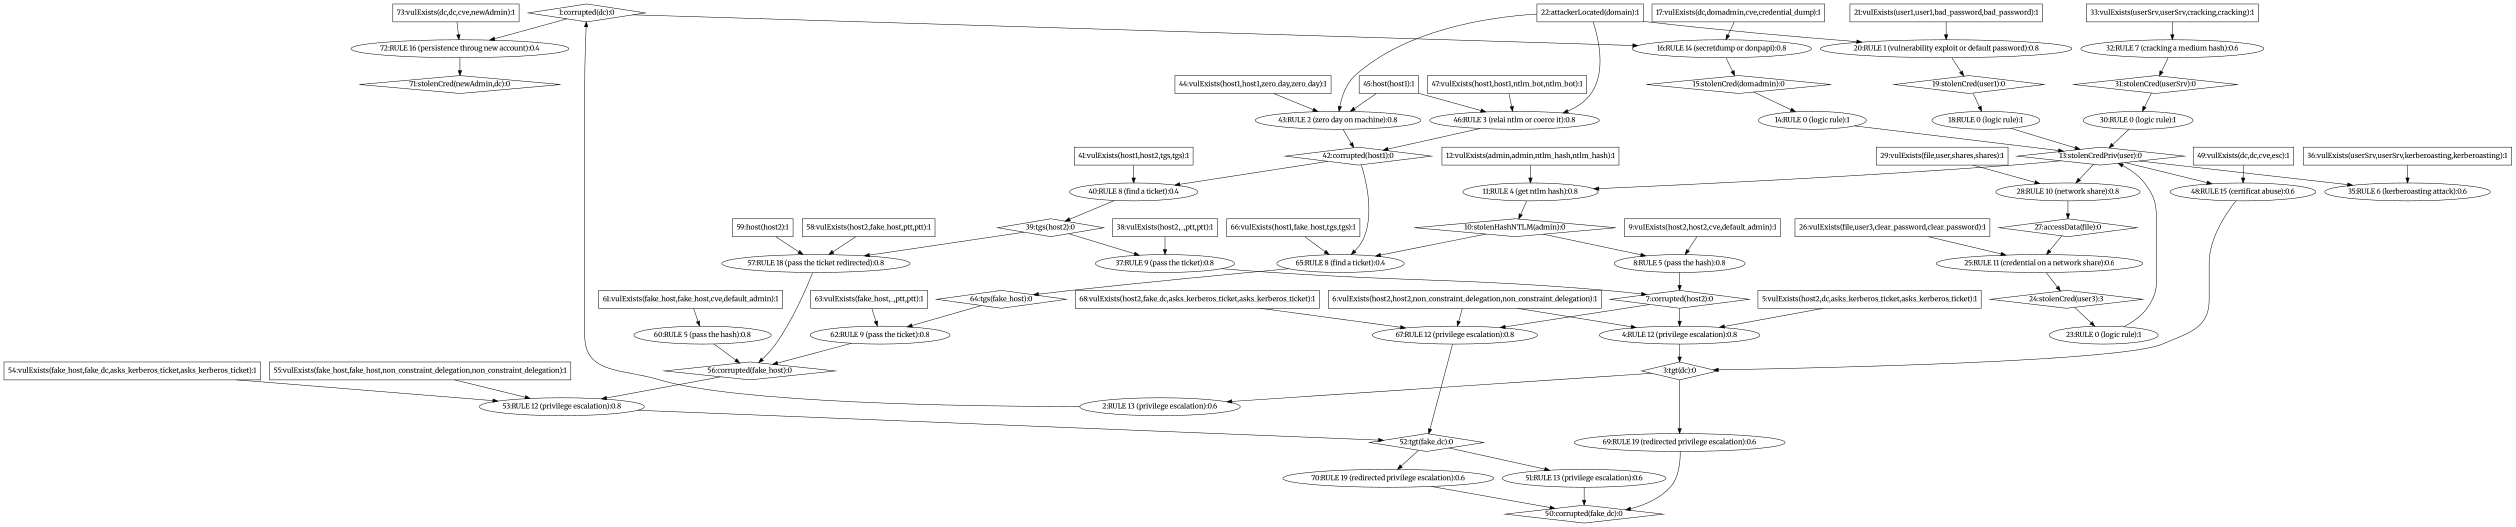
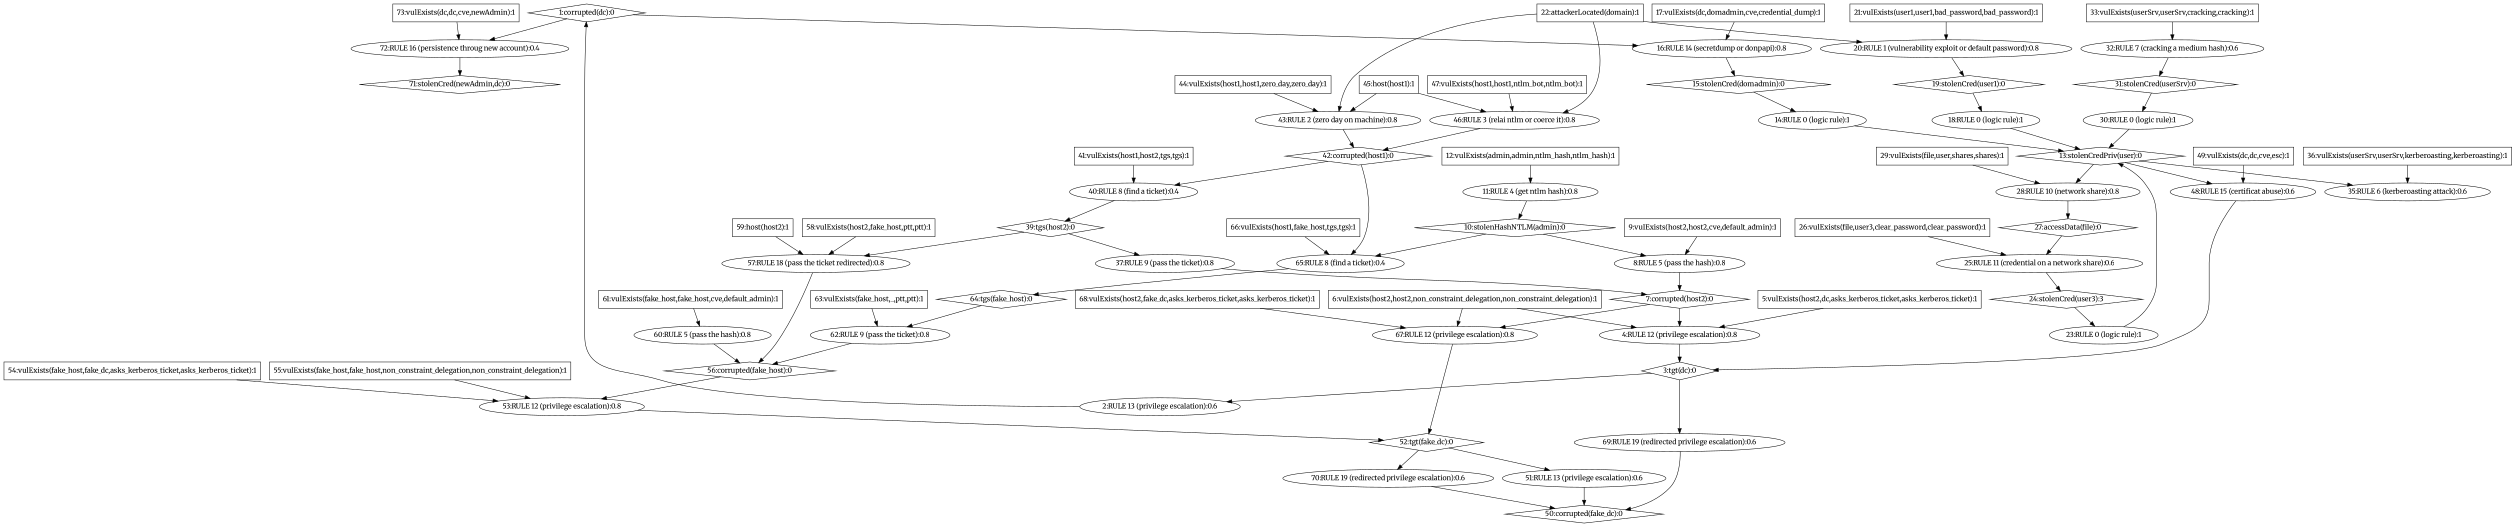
edge "13:stolenCredPriv(user):0" -> "11:RULE 4 (get ntlm hash):0.8": removed
node "38:vulExists(host2,_,ptt,ptt):1": removed
